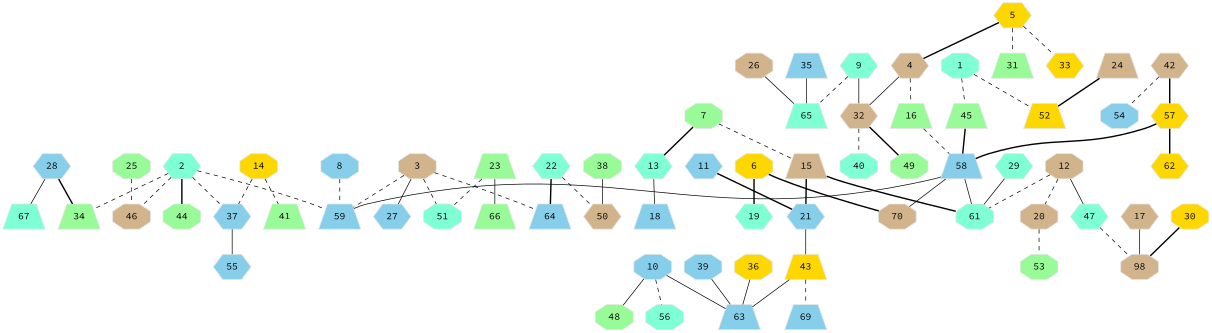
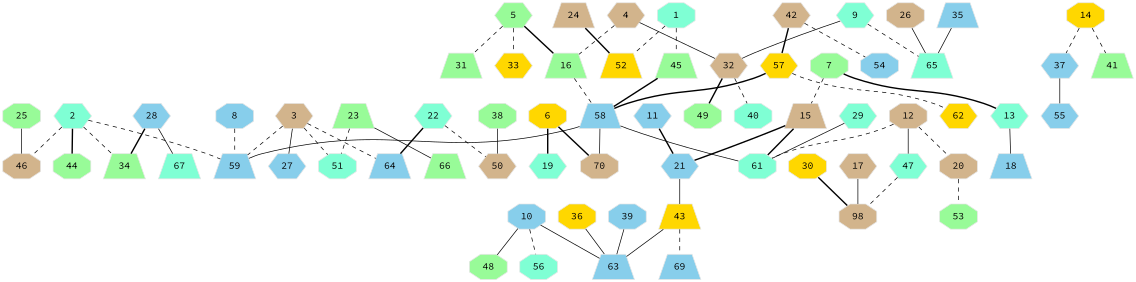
node "5": fillcolor gold -> palegreen
edge "5" -- "4": now "5" -- "16"
edge "57" -- "62": style bold -> dashed
node "3": shape octagon -> hexagon
edge "2" -- "37": removed
edge "25" -- "46": style dashed -> solid
